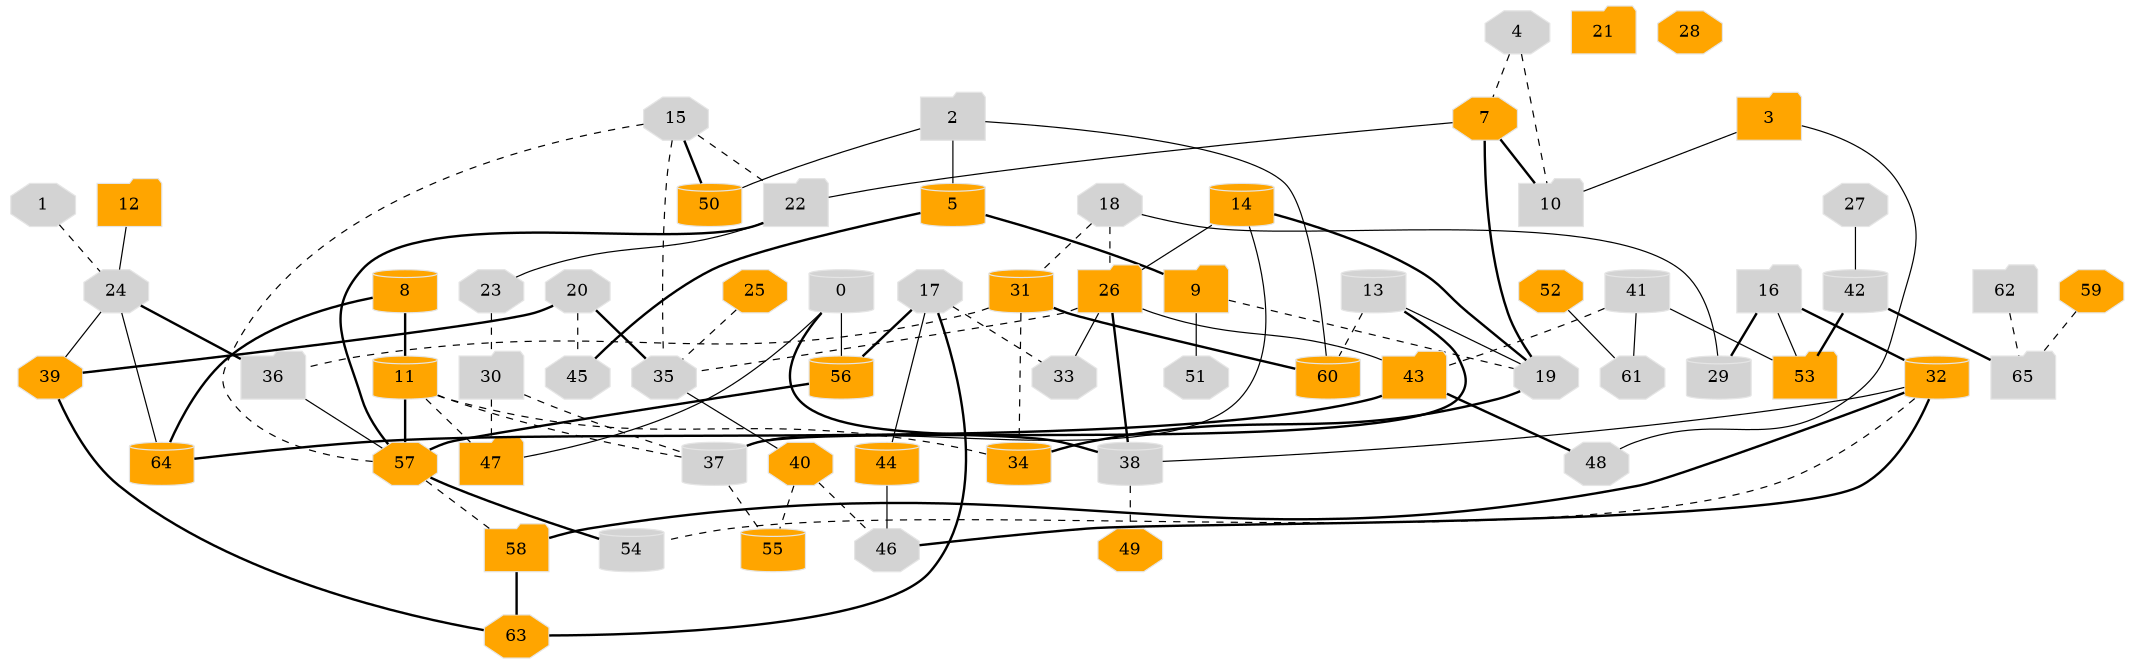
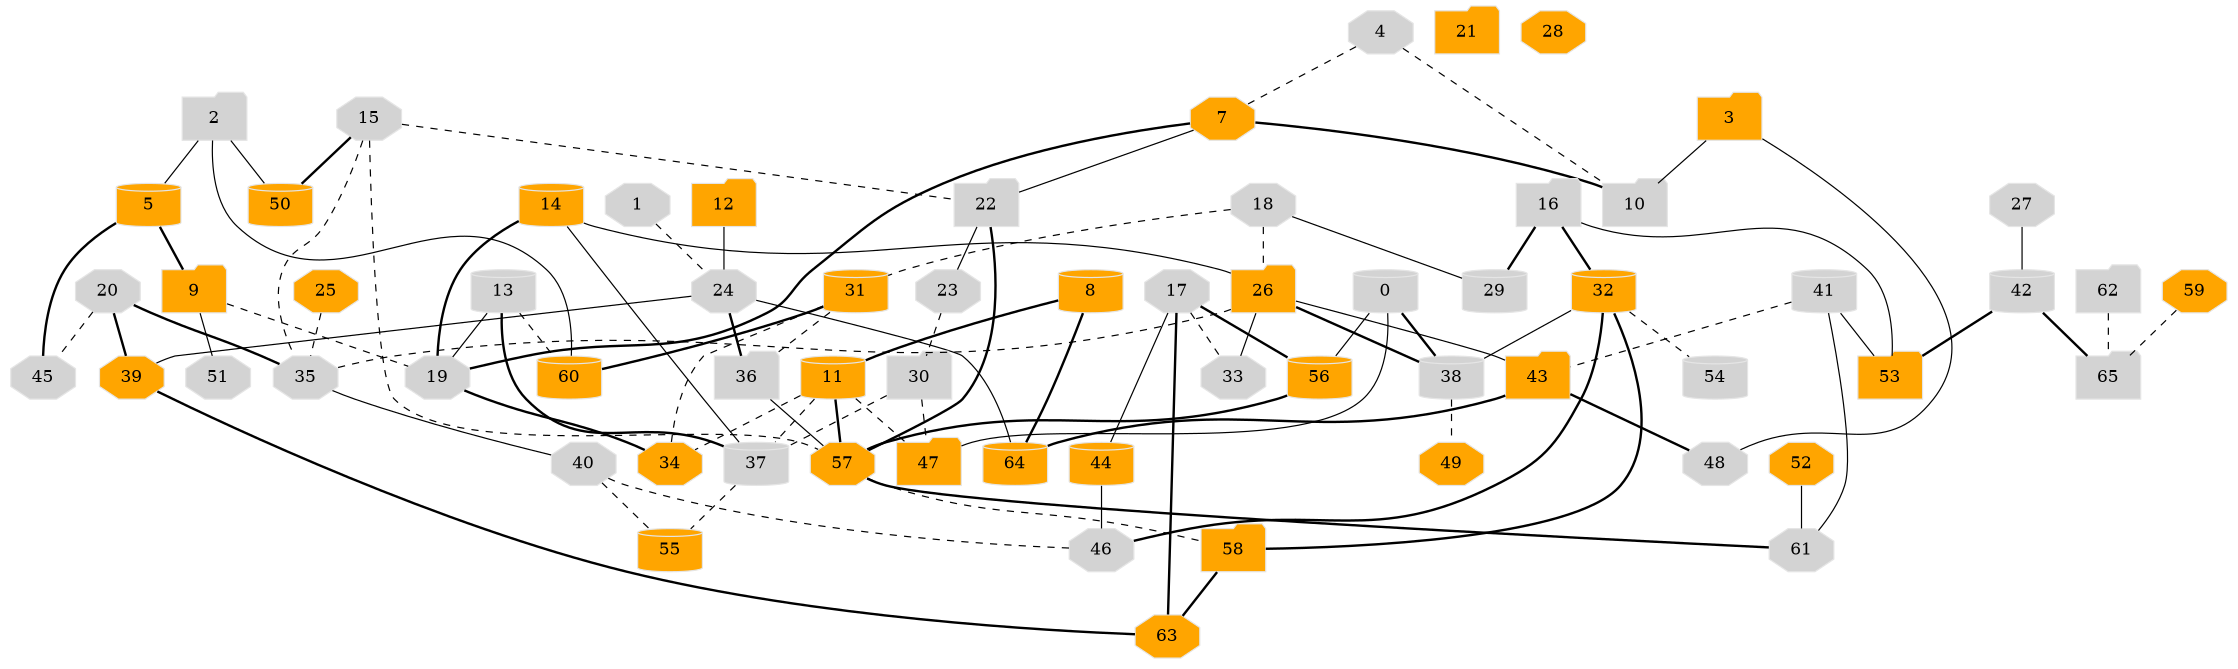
node "40": fillcolor orange -> lightgrey
node "34": shape cylinder -> octagon
edge "57" -- "54": now "57" -- "61"
